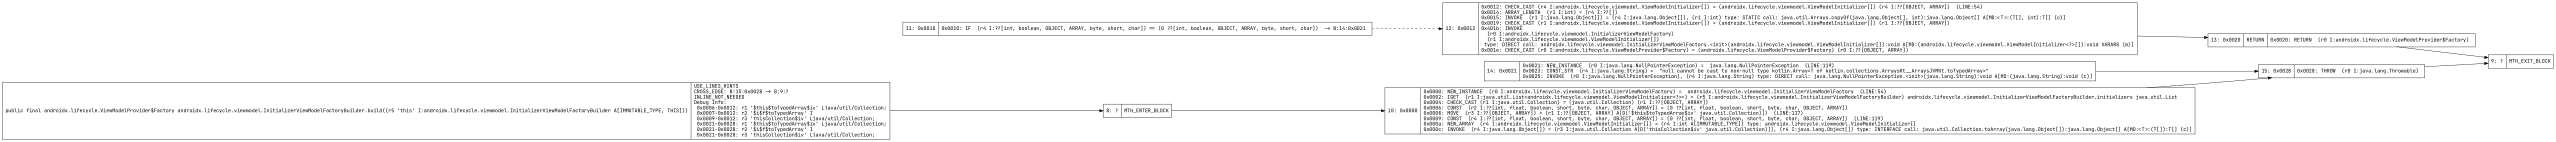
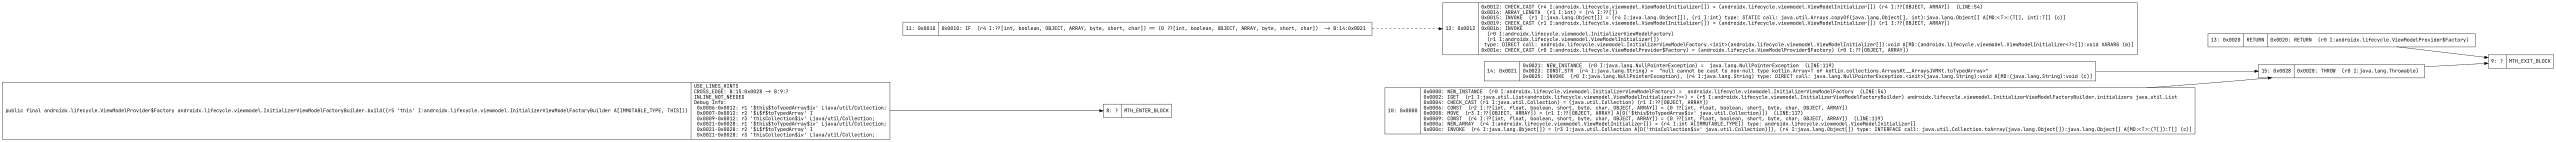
node "12: 0x0012": text "0x401b: INVOKE" -> "0x001b: INVOKE"
edge "12: 0x0012" -> "13: 0x0020": removed
edge "8: ?" -> "10: 0x0000": removed
